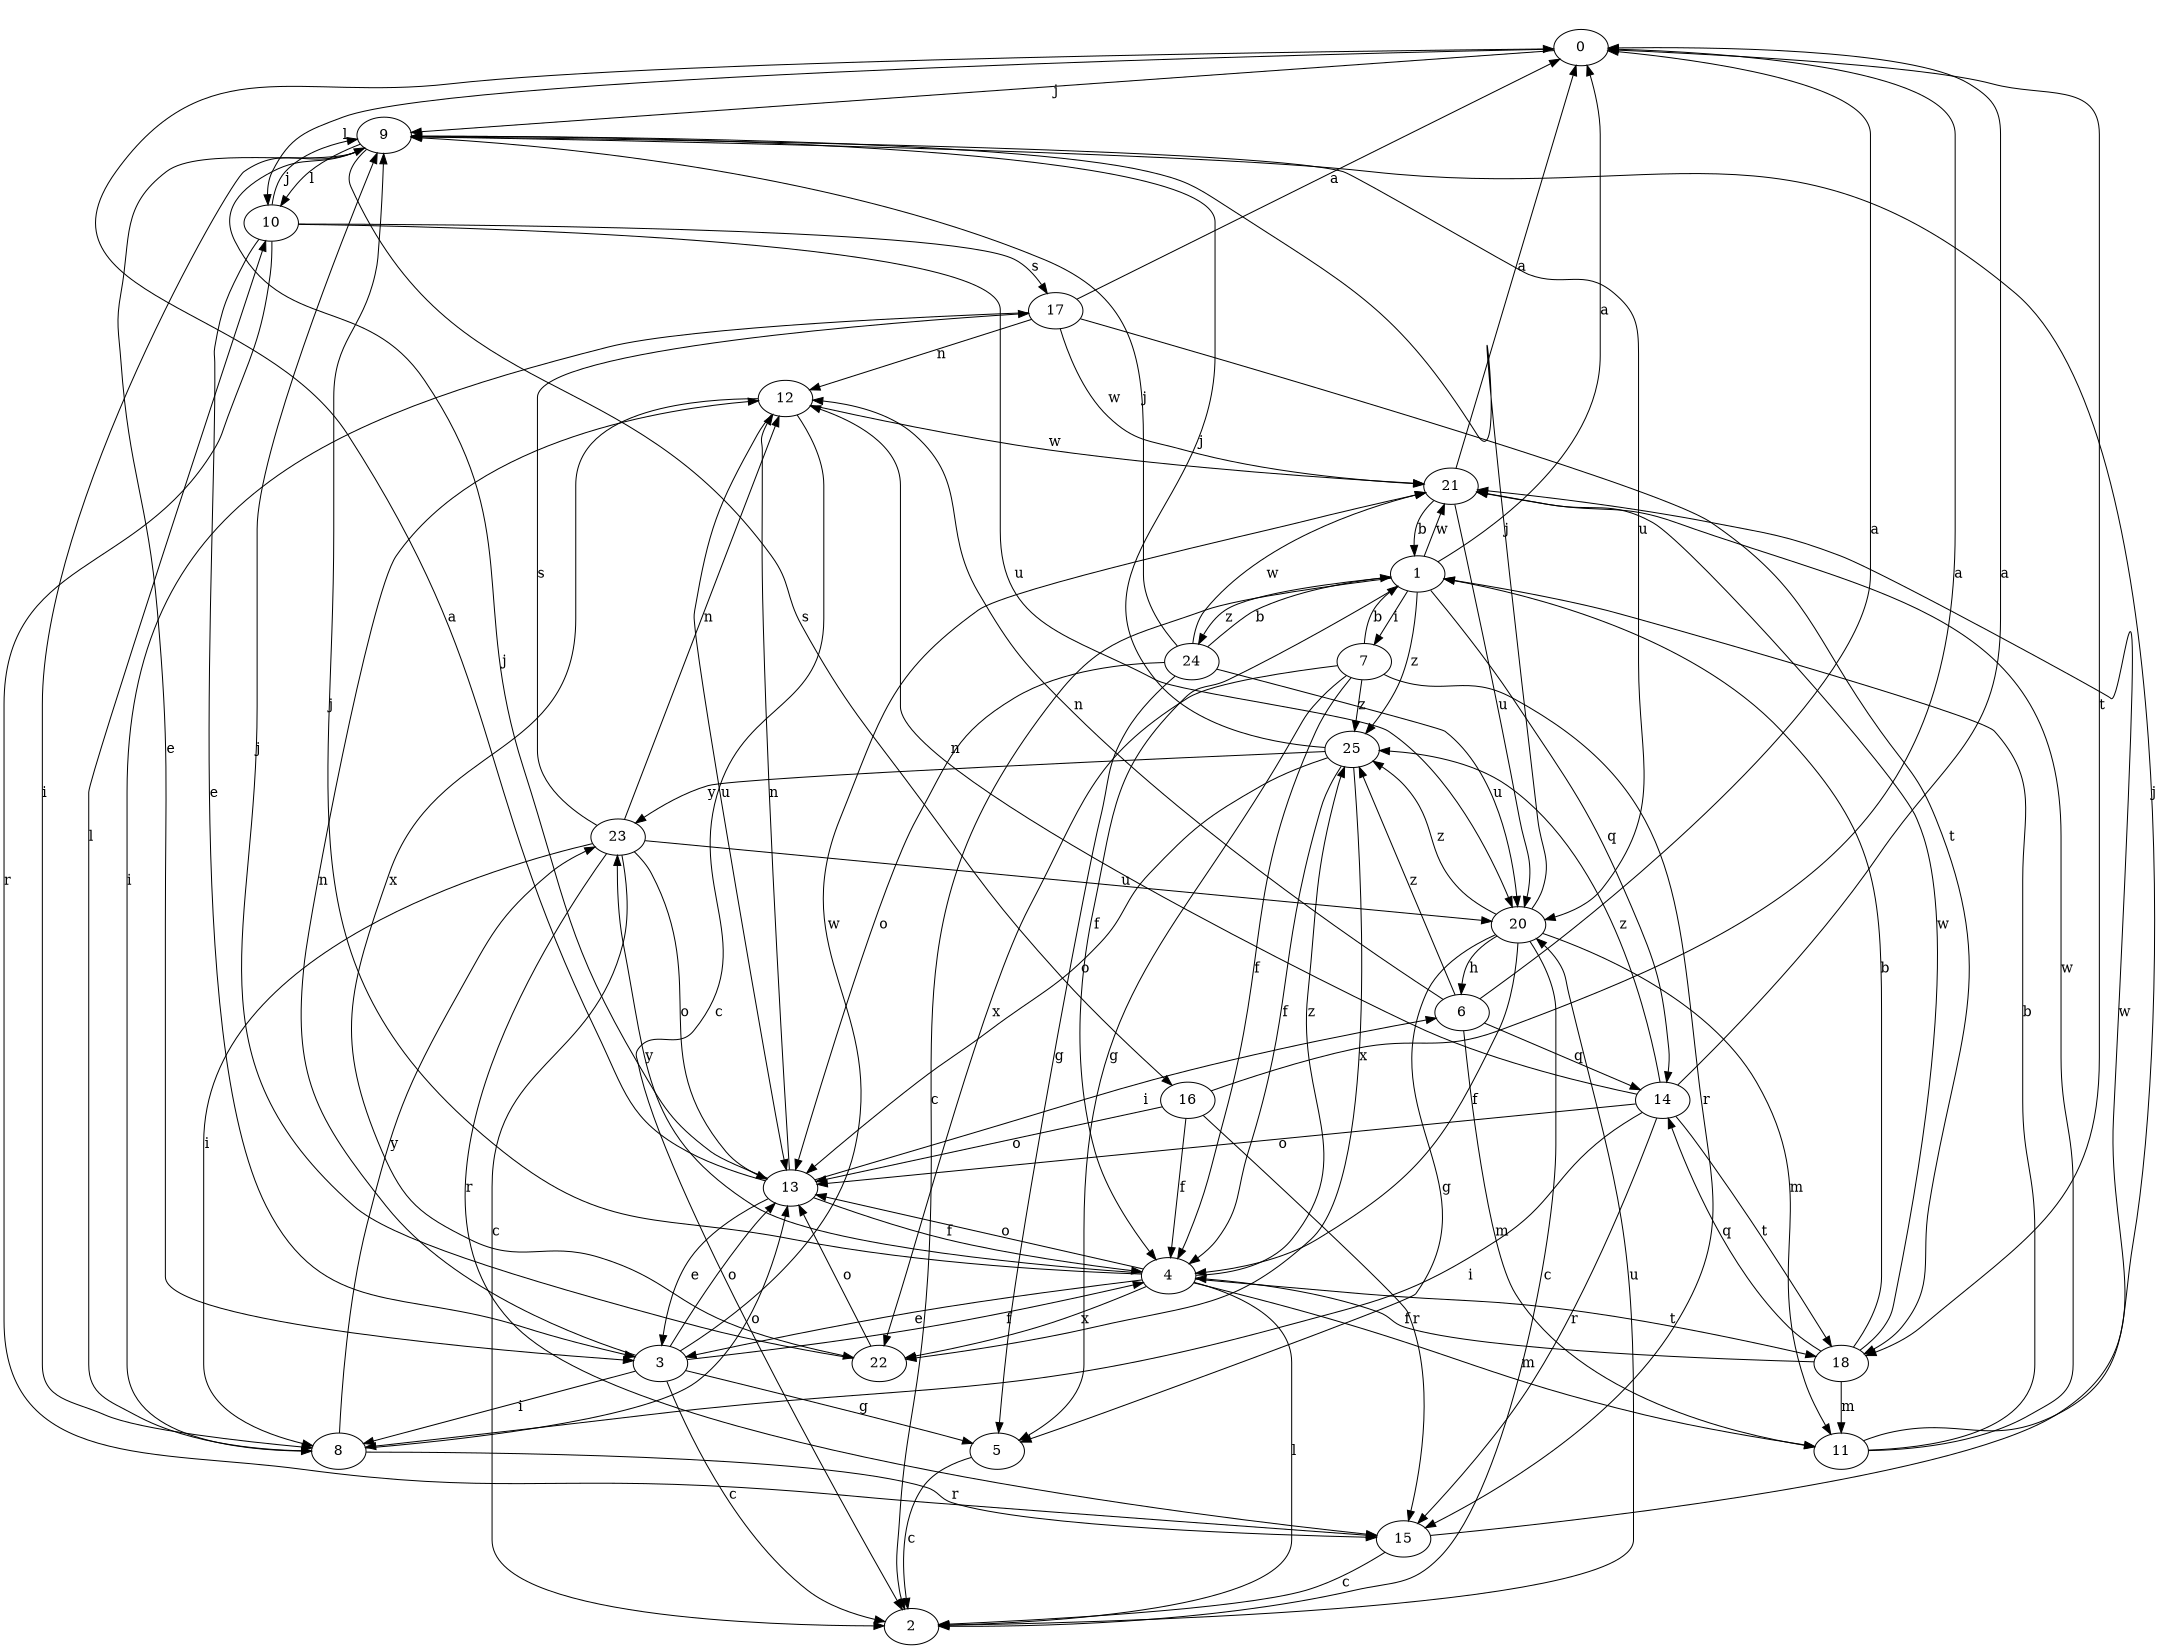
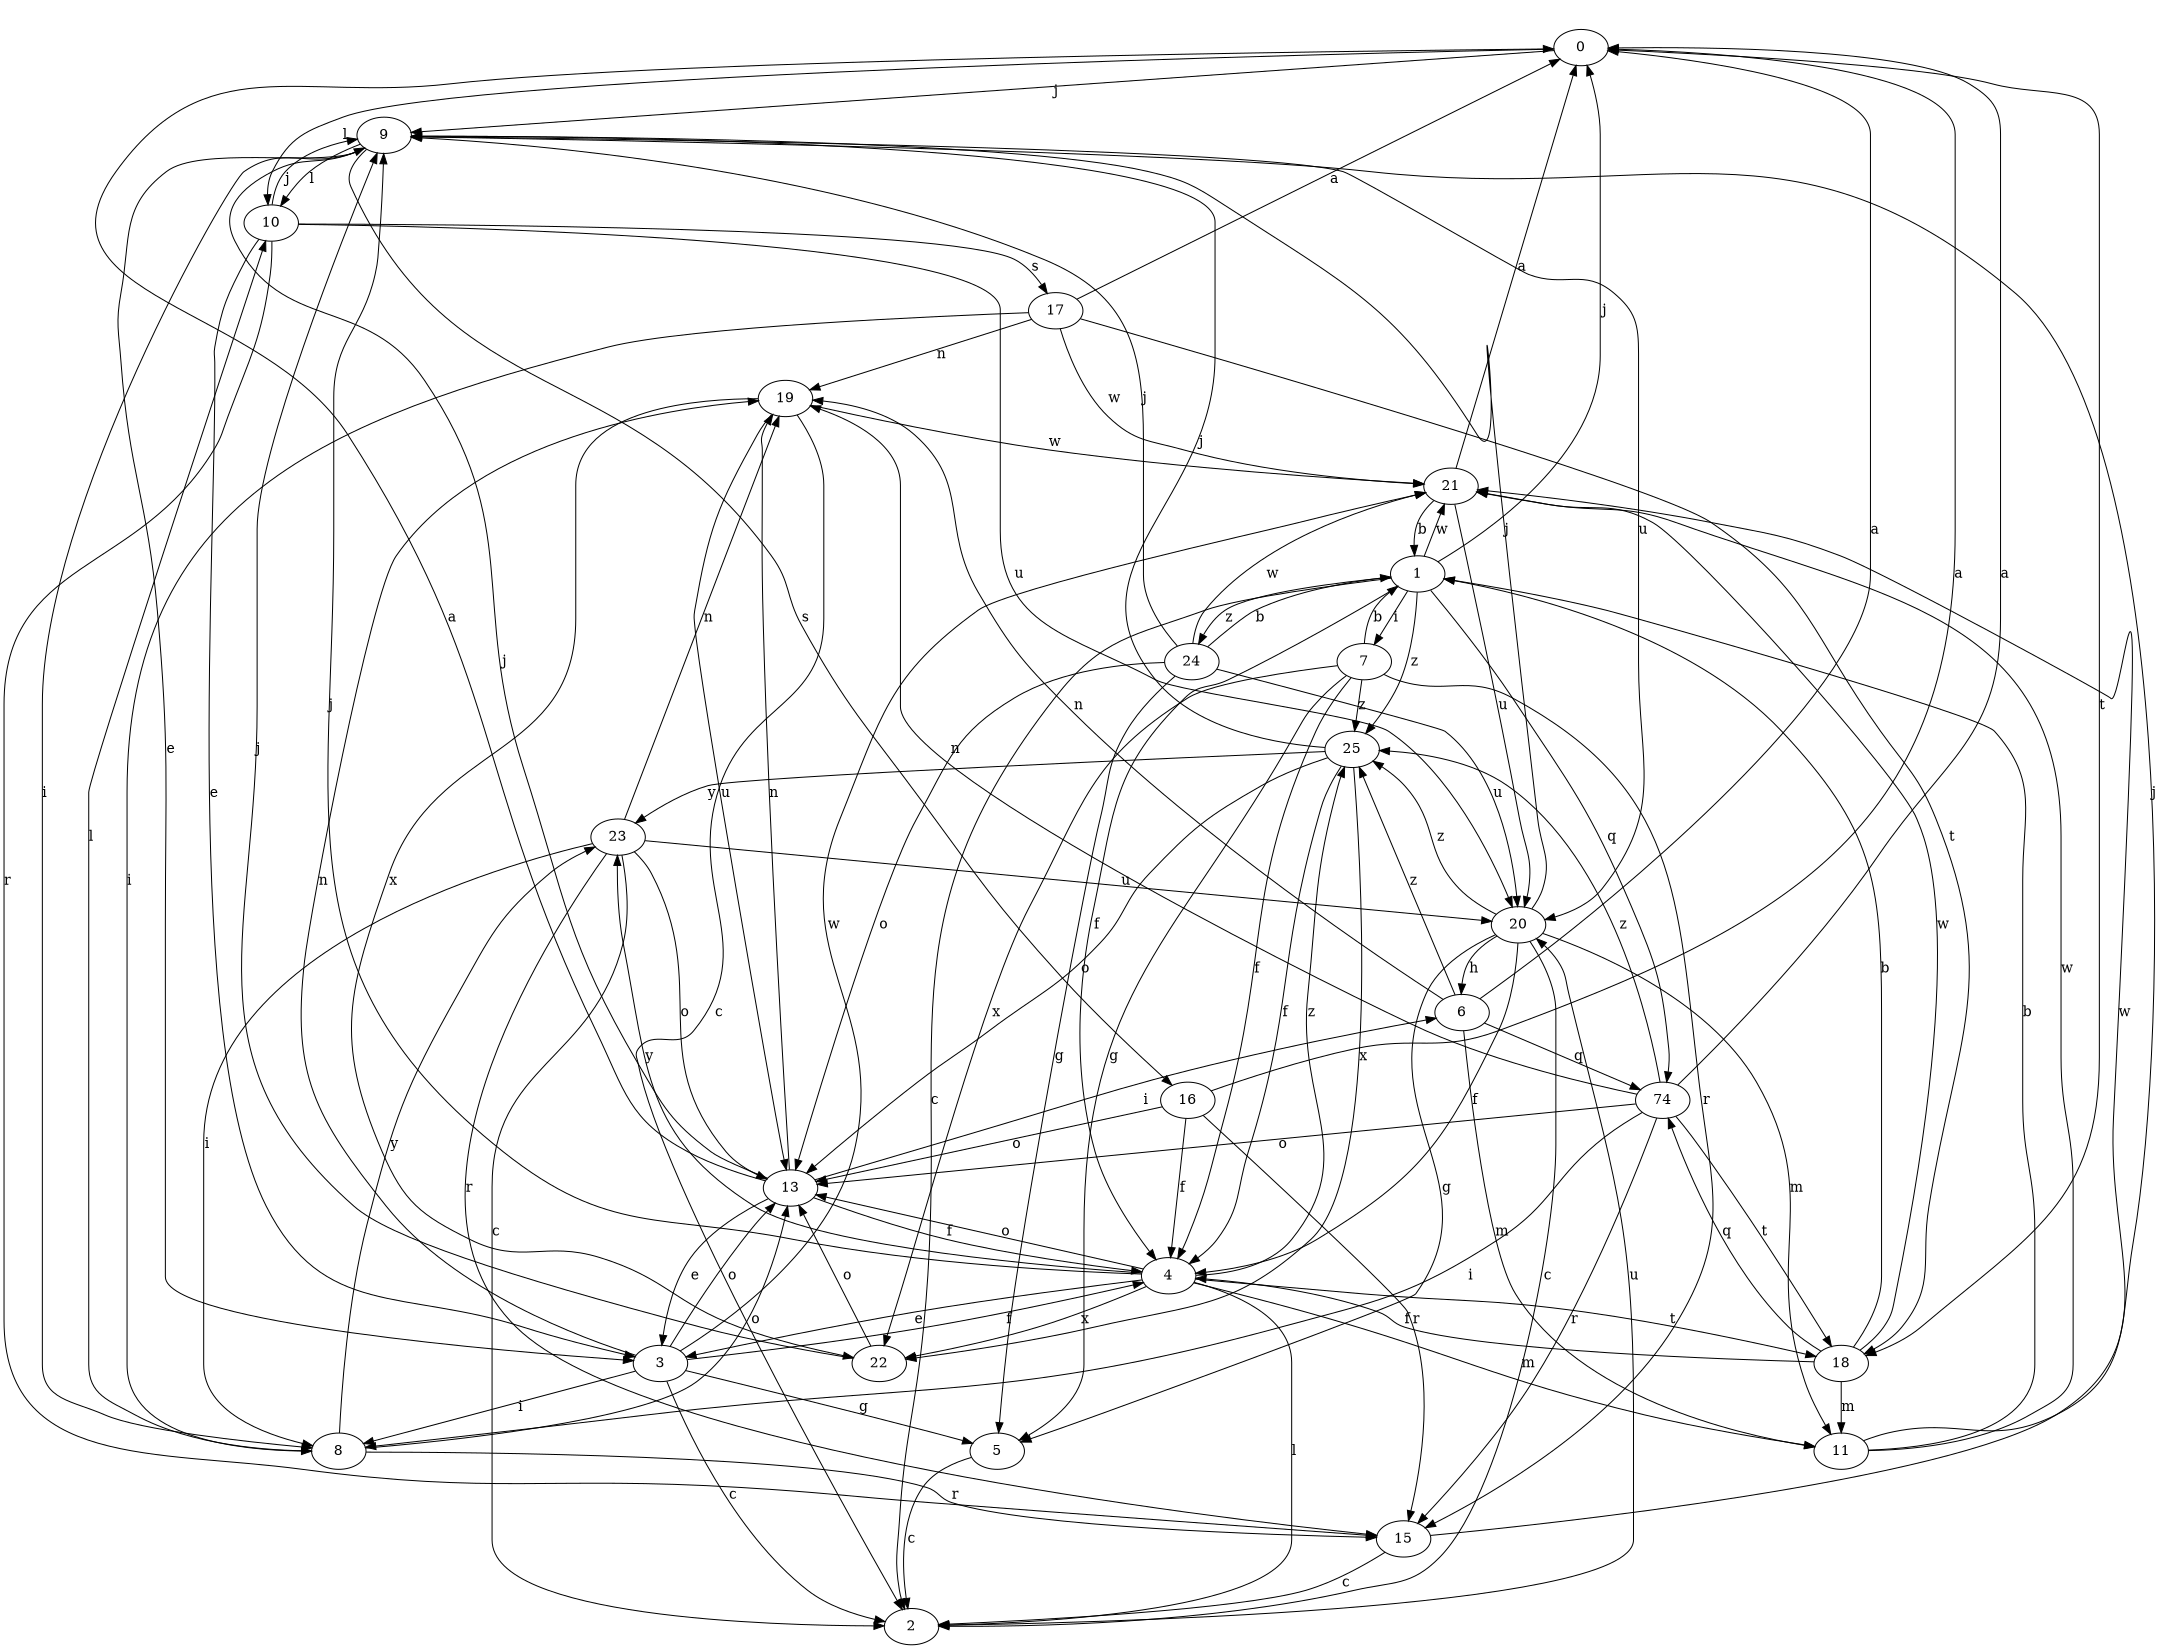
edge "1" -> "0": label "a" -> "j"
node "12": label "12" -> "19"
edge "23" -> "17": removed, label "s"
node "14": label "14" -> "74"
